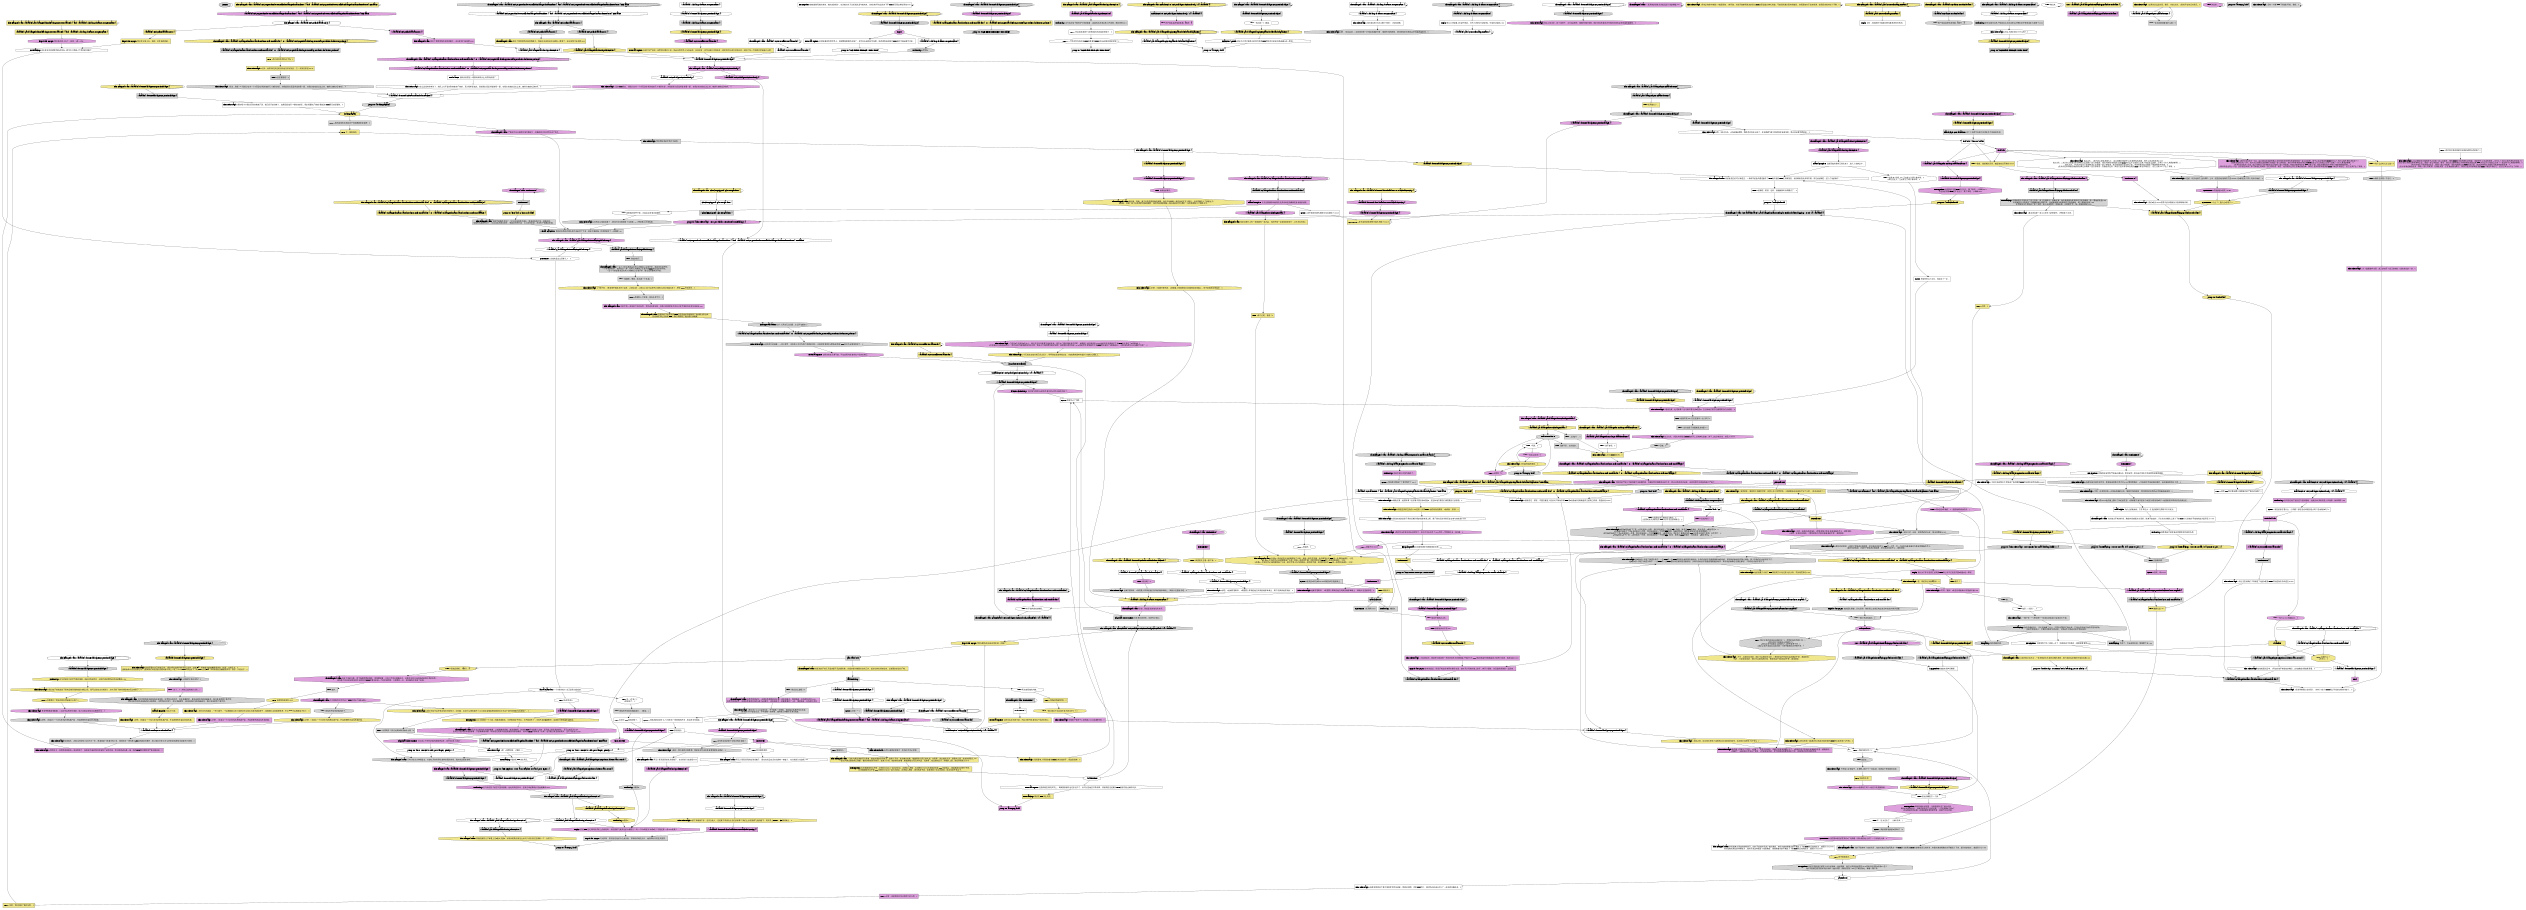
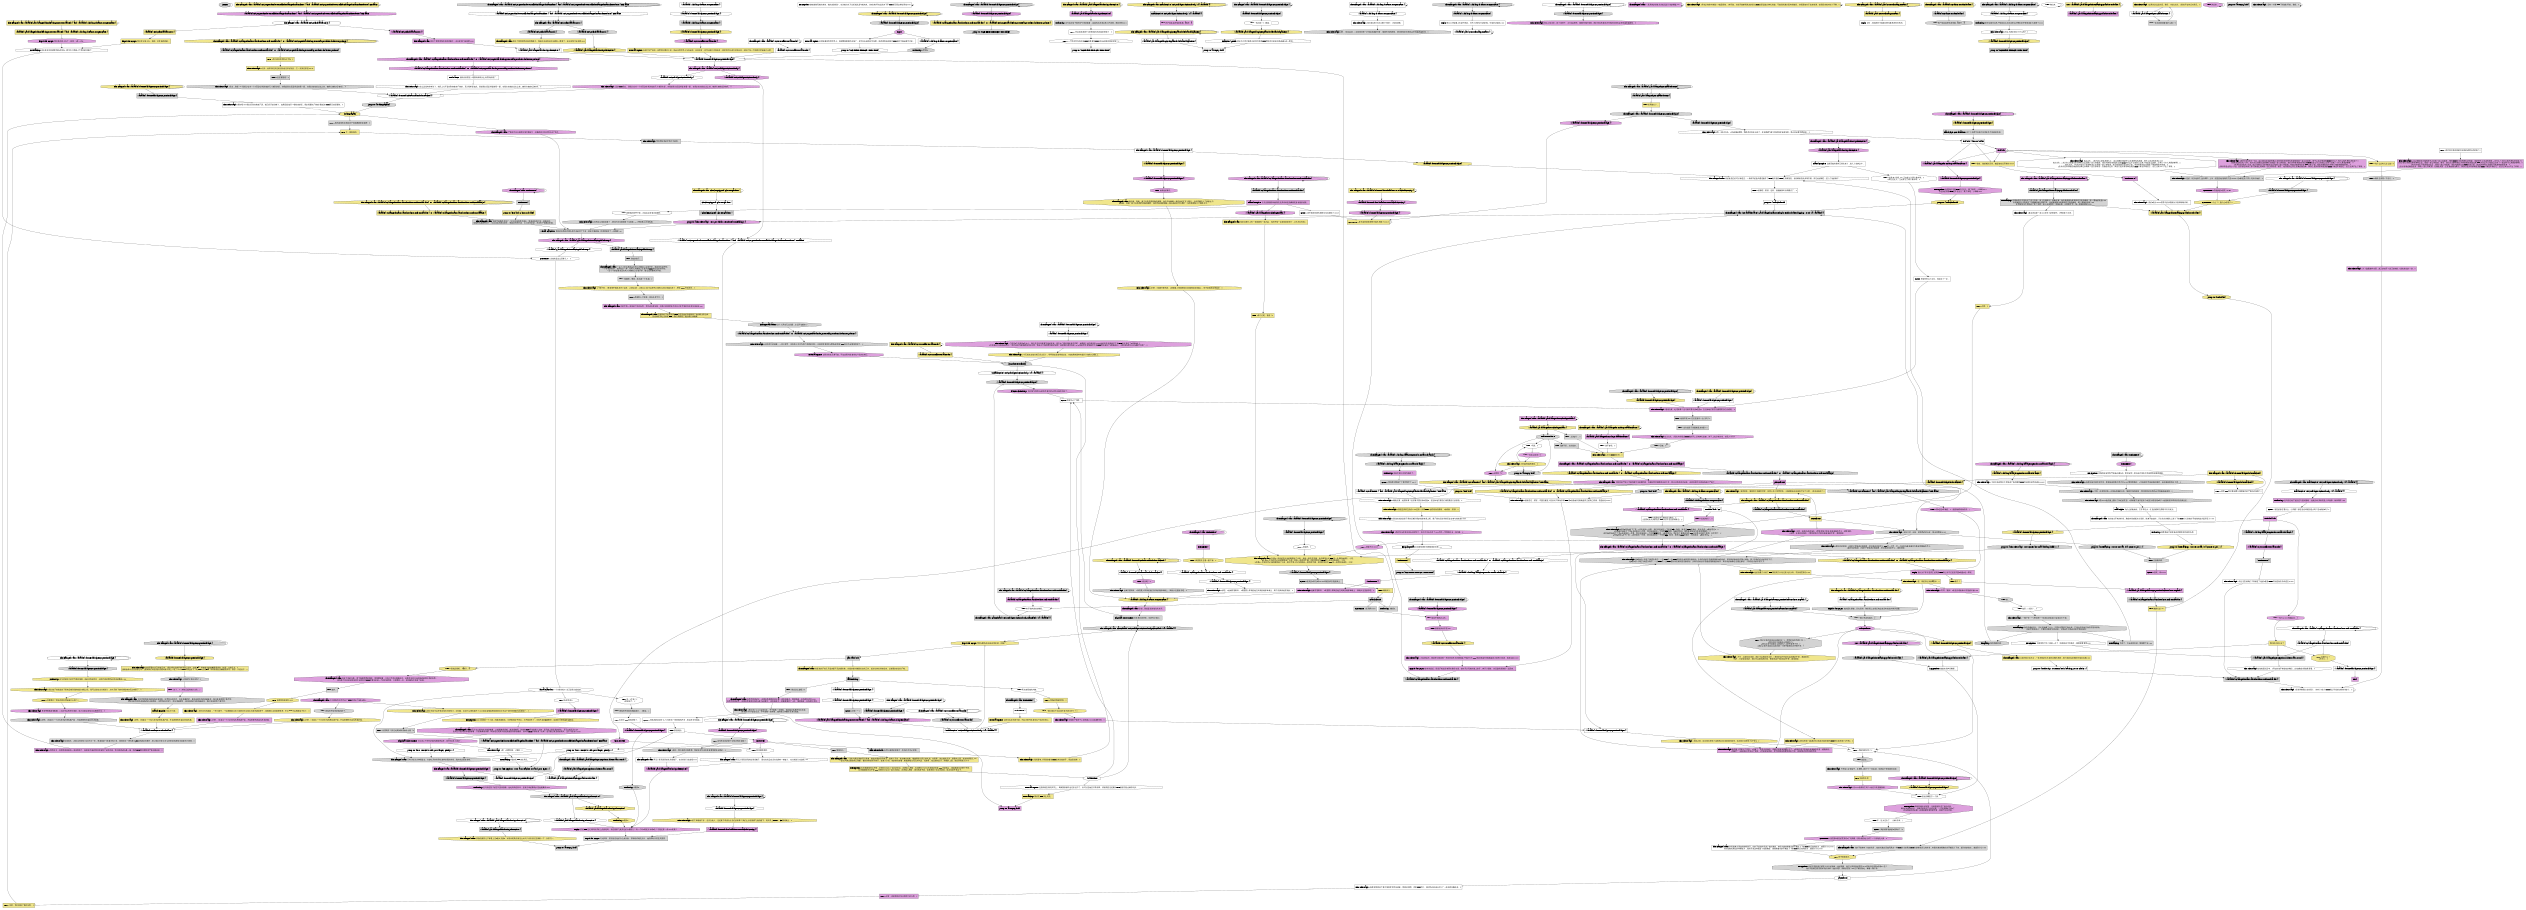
node "whatelse": label "whatelse" -> "我们差点就上当了"
